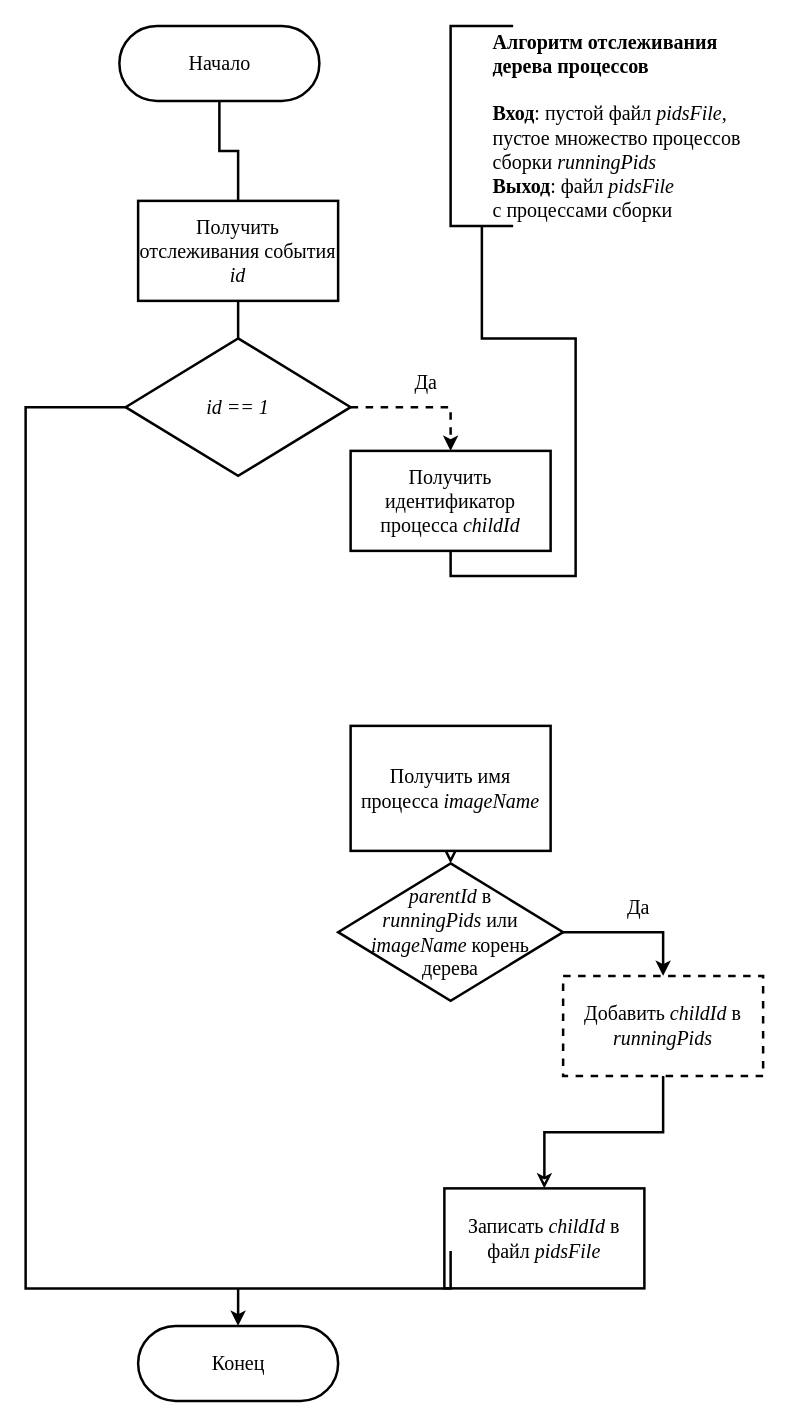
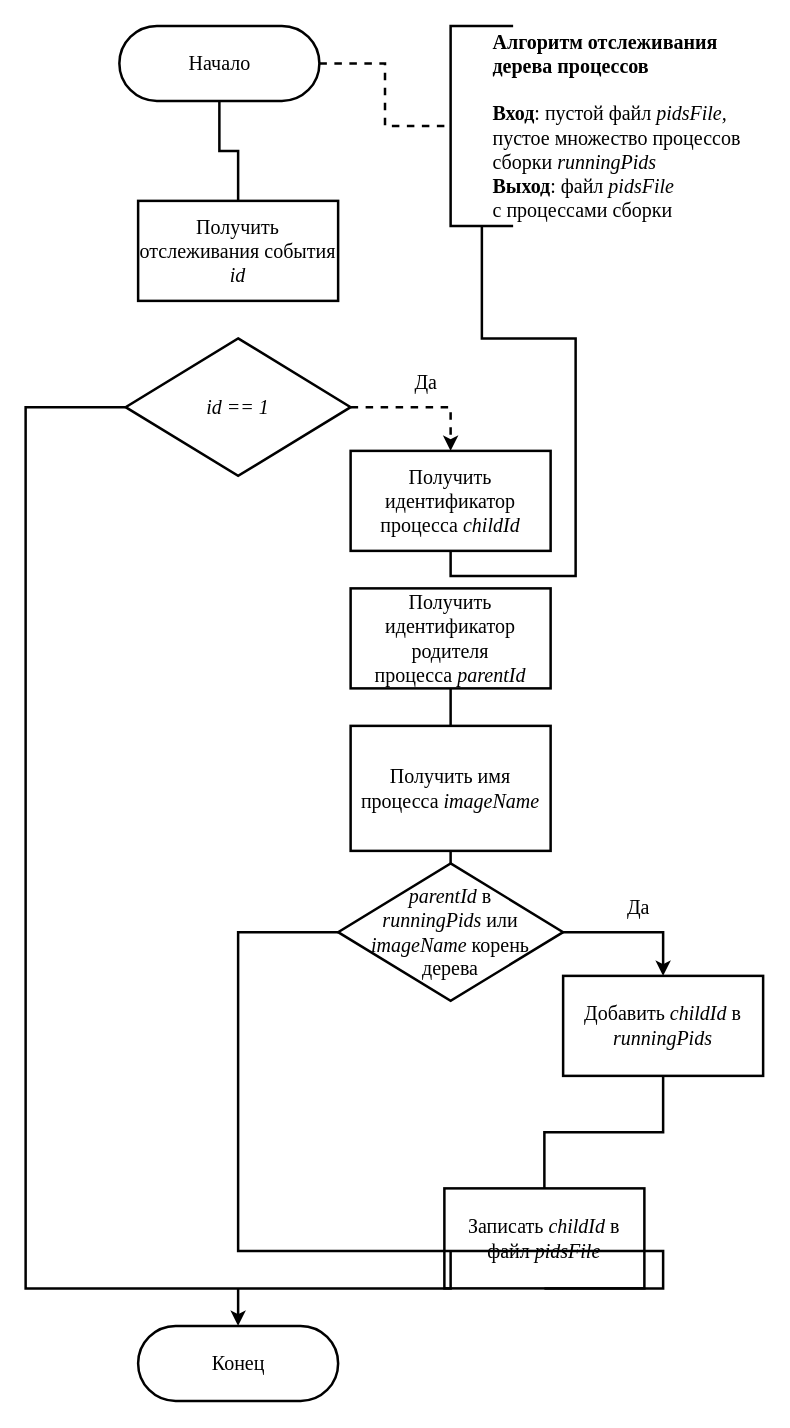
edge "Начало" -- "Алгоритм отслеживания дерева процессов Вход: пустой файл pidsFile, пустое множество процессов сборки runningPids Выход: файл pidsFile c процессами сборки": added
edge "Получить отслеживания события id" -- "id == 1": removed
node "Получить идентификатор родителя процесса parentId": added
edge "Получить идентификатор родителя процесса parentId" -- "Получить имя процесса imageName": added
edge "Получить имя процесса imageName" -> "parentId в runningPids или imageName корень дерева": arrowhead block -> none
node "Добавить childId в runningPids": style dashed -> solid
edge "Добавить childId в runningPids" -> "Записать childId в файл pidsFile": arrowhead classic -> none
edge "parentId в runningPids или imageName корень дерева" -- "Записать childId в файл pidsFile": added
